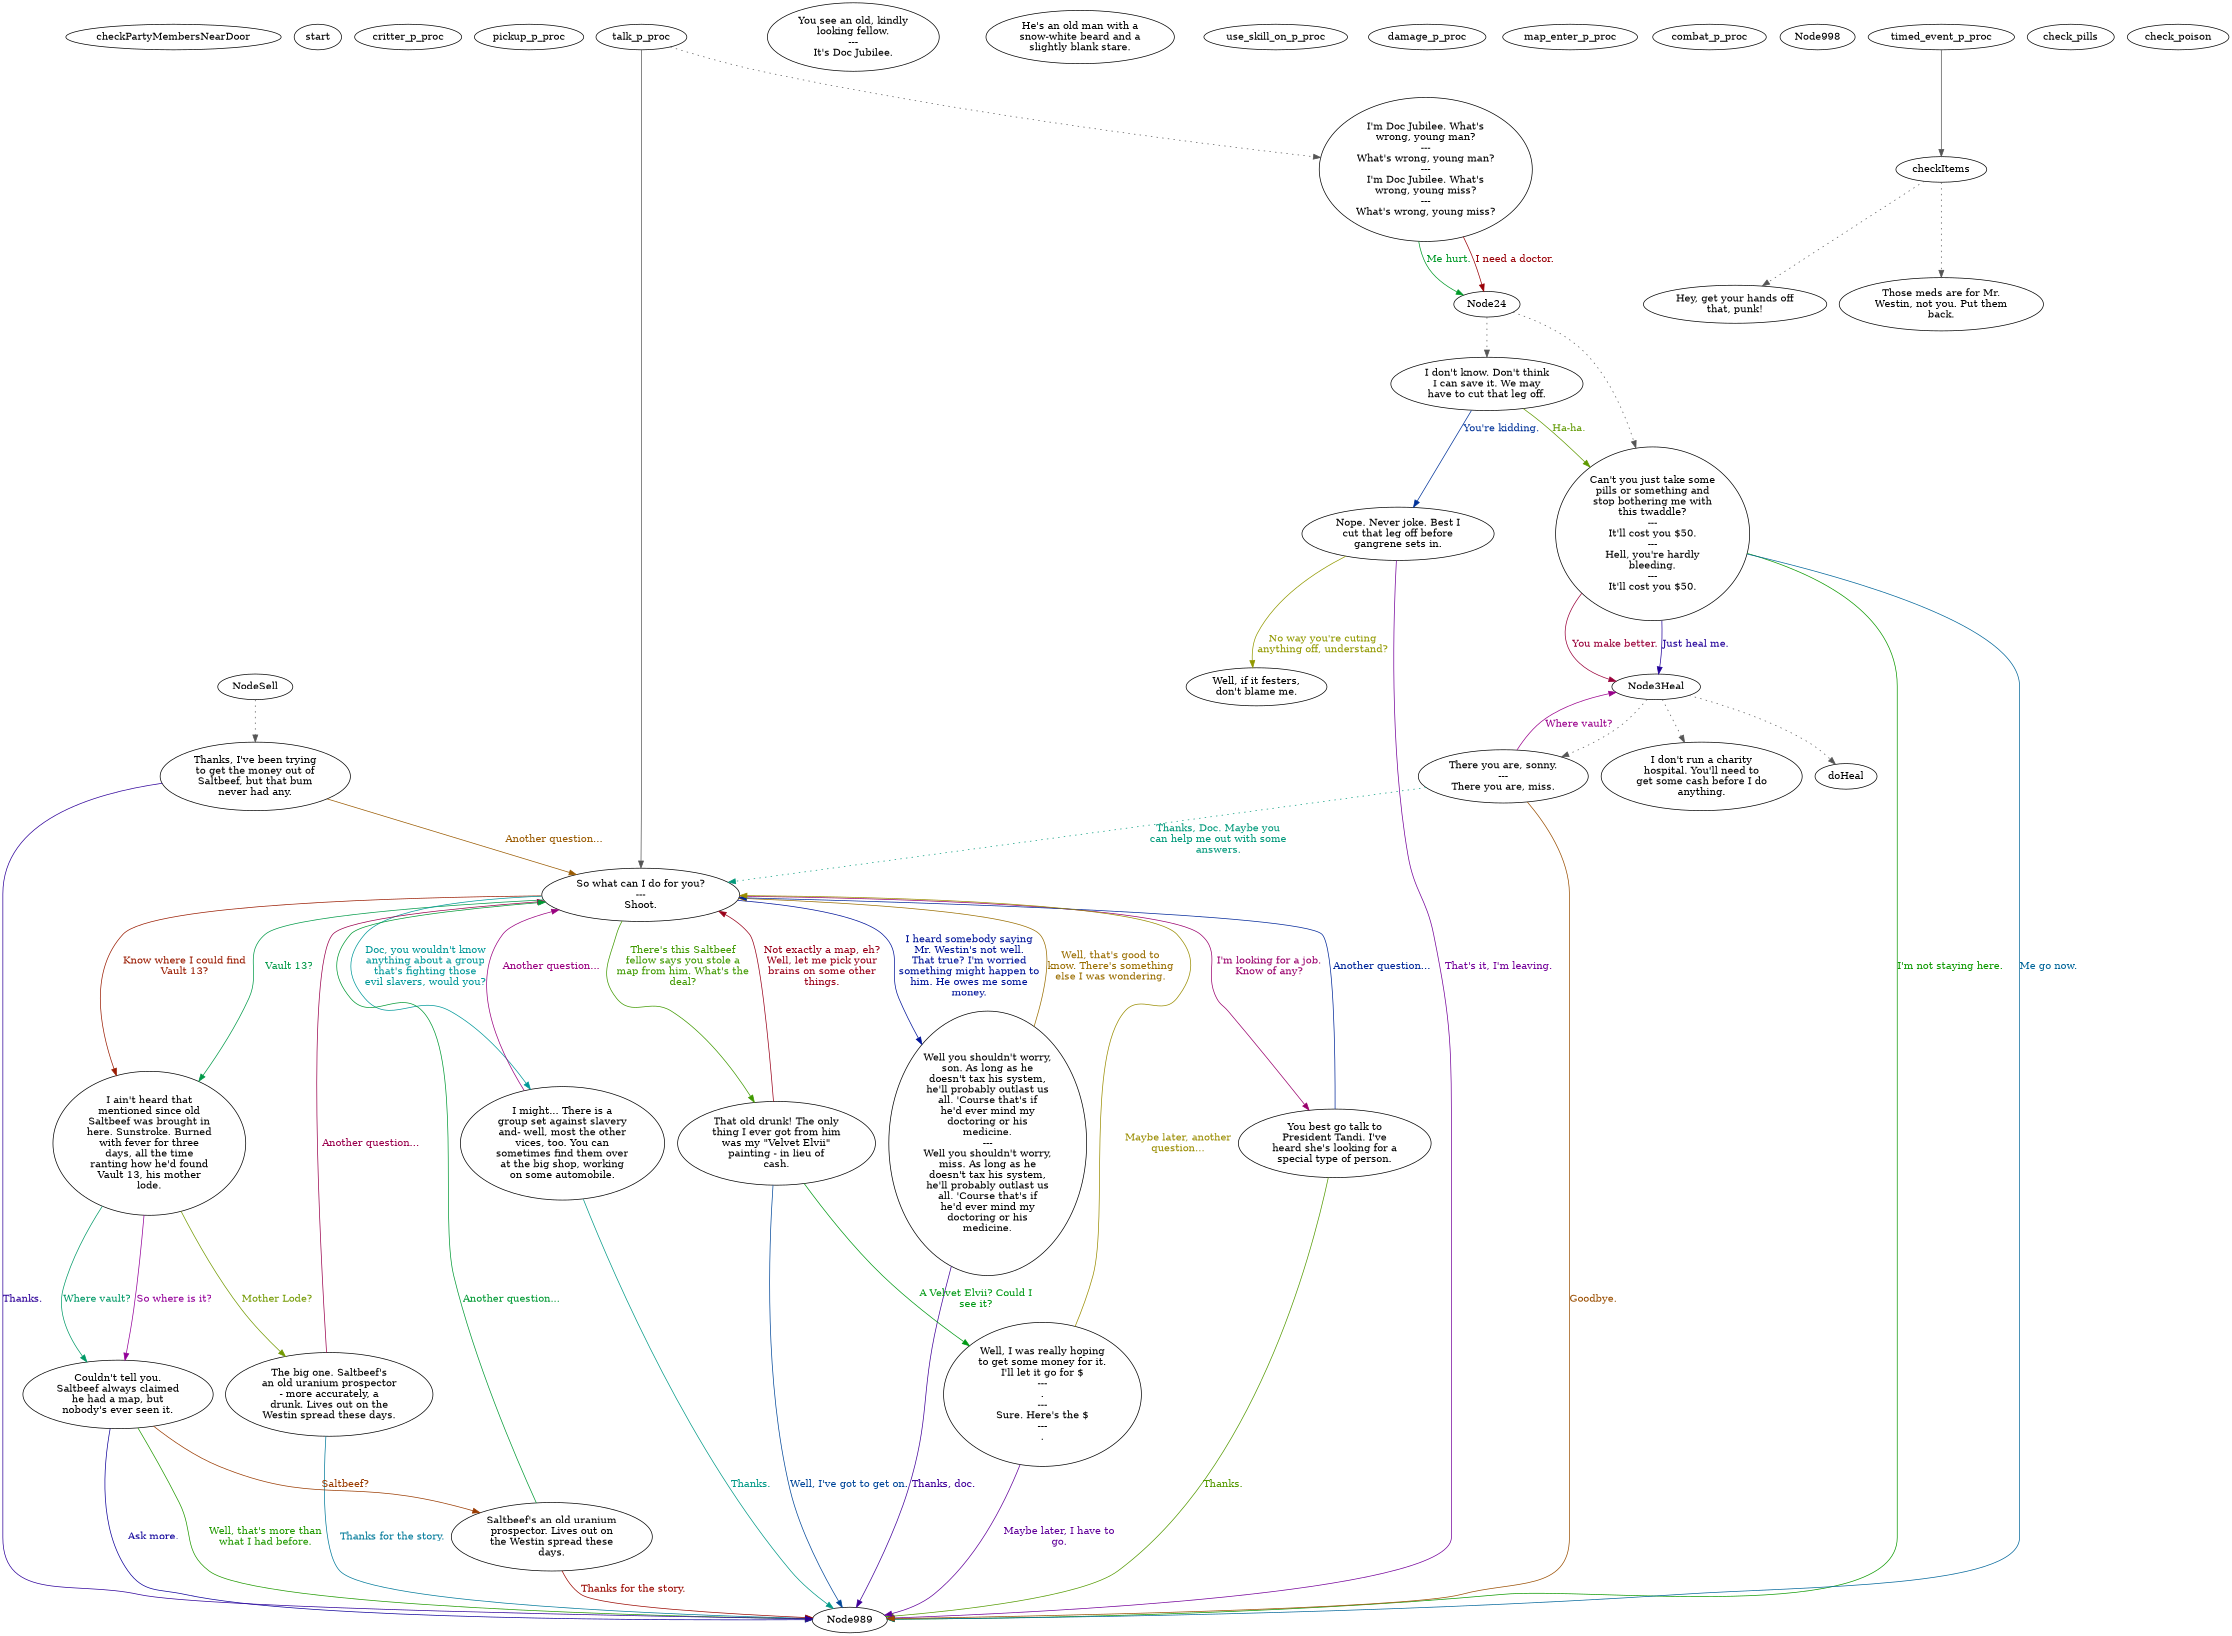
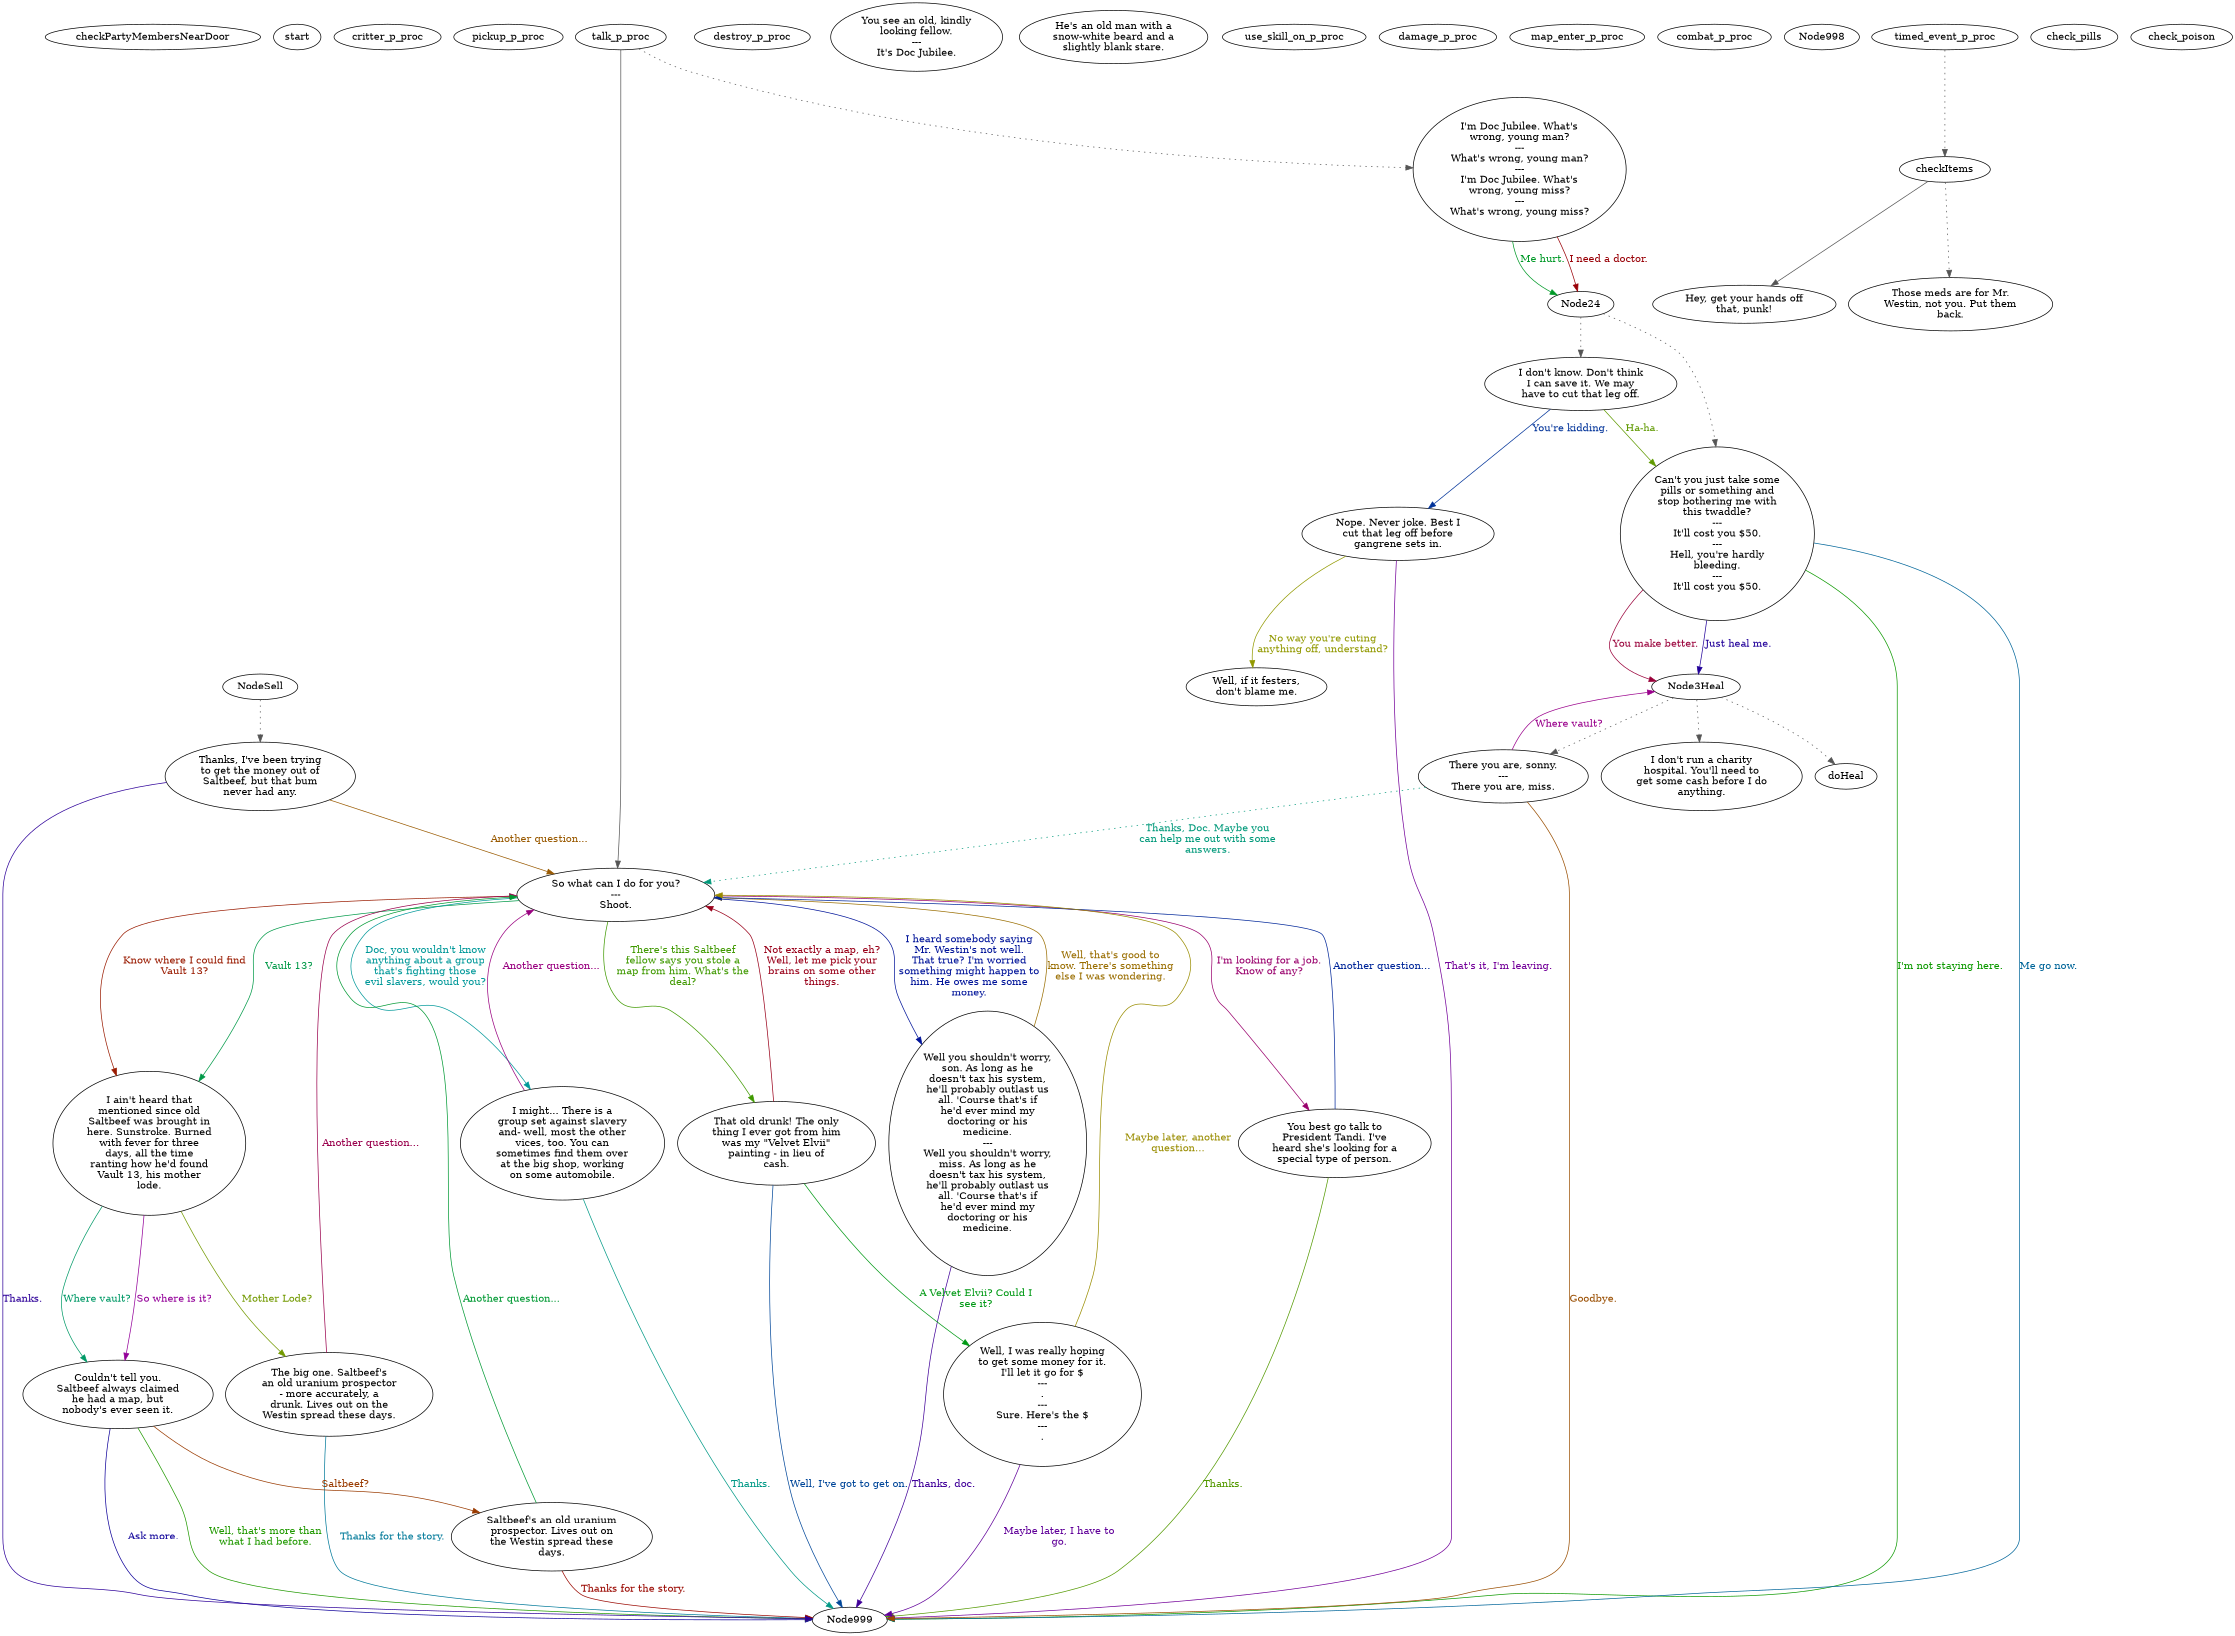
node "destroy_p_proc": added
edge "timed_event_p_proc" -> "checkItems": style solid -> dotted
edge "checkItems" -> "Hey, get your hands off that, punk!": style dotted -> solid
node "Node989": label "Node989" -> "Node999"
